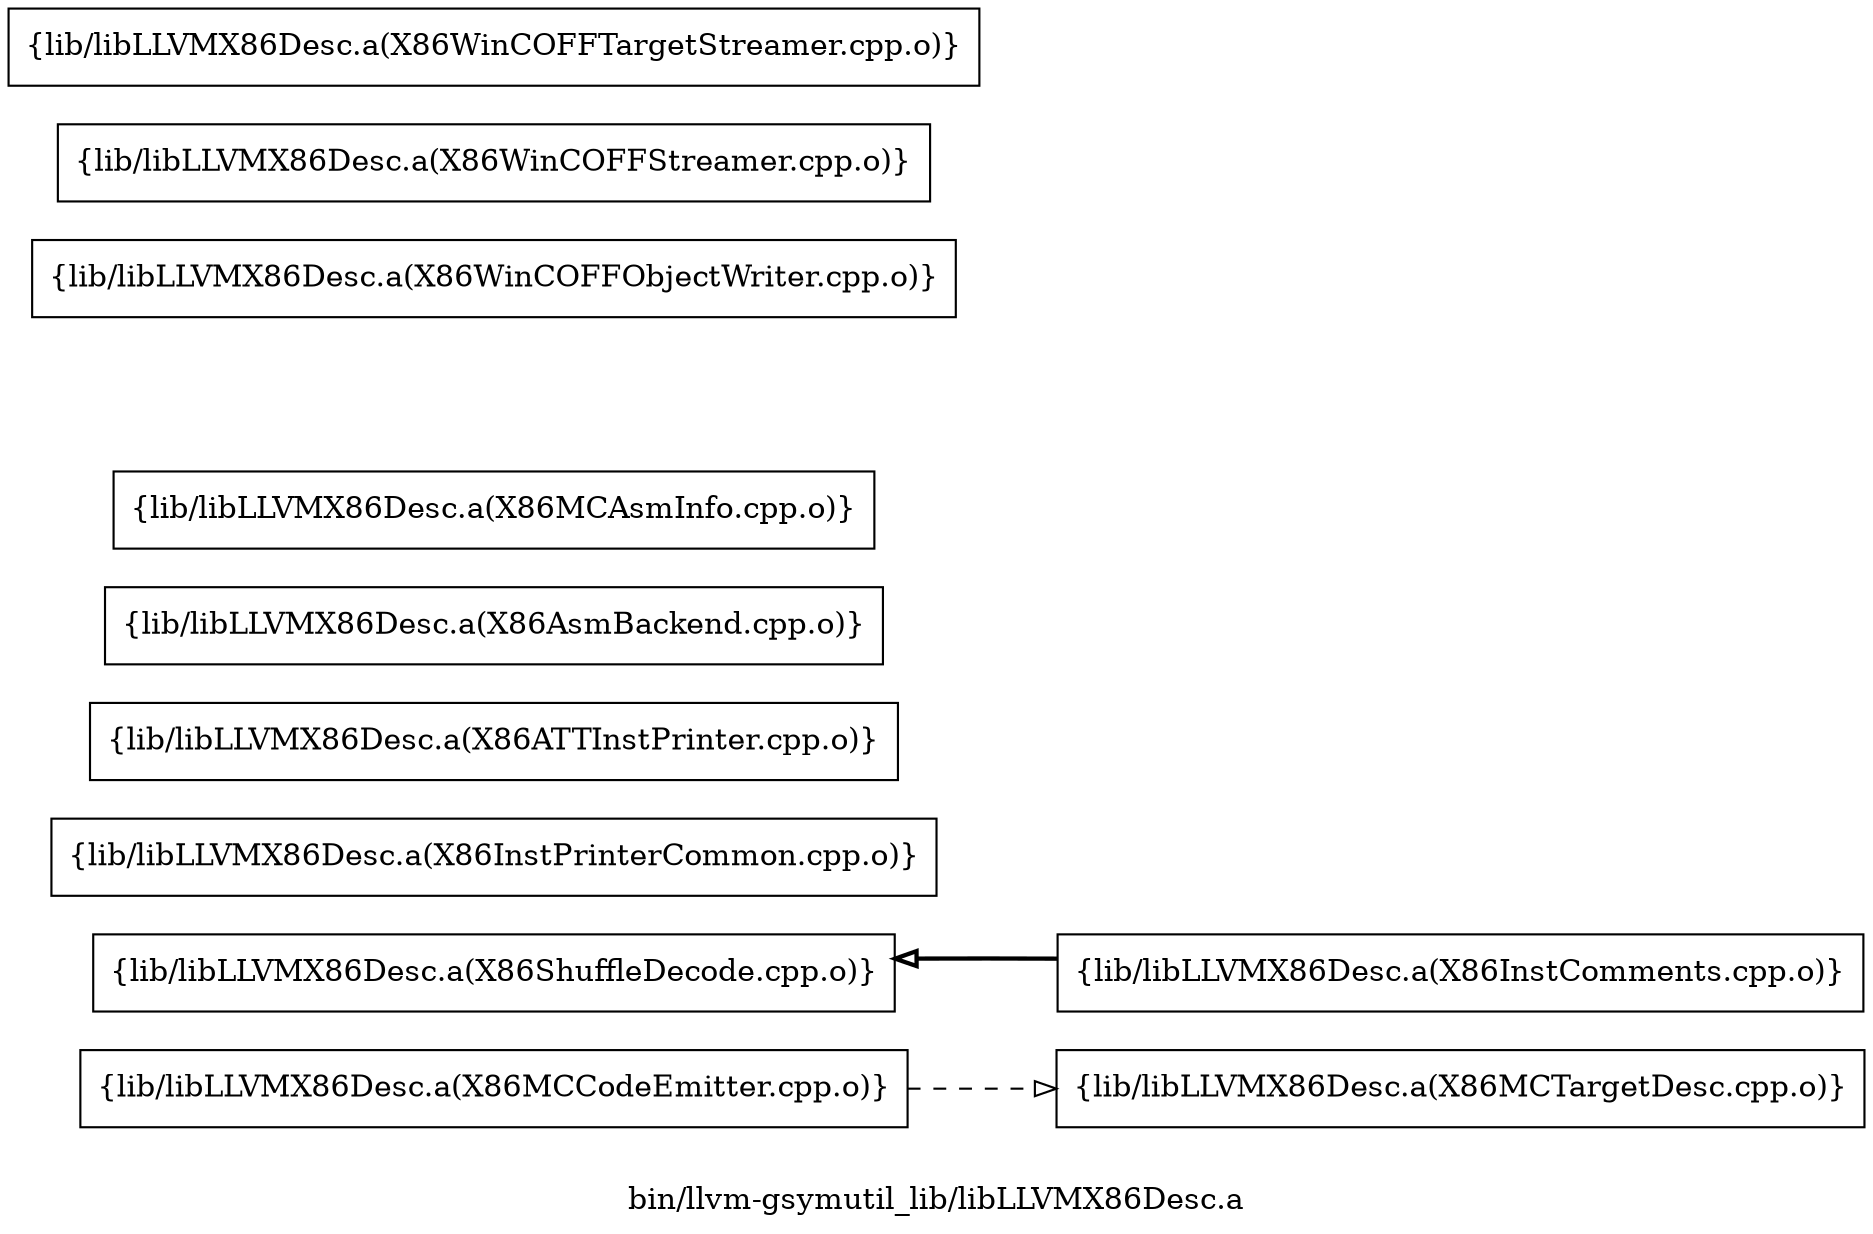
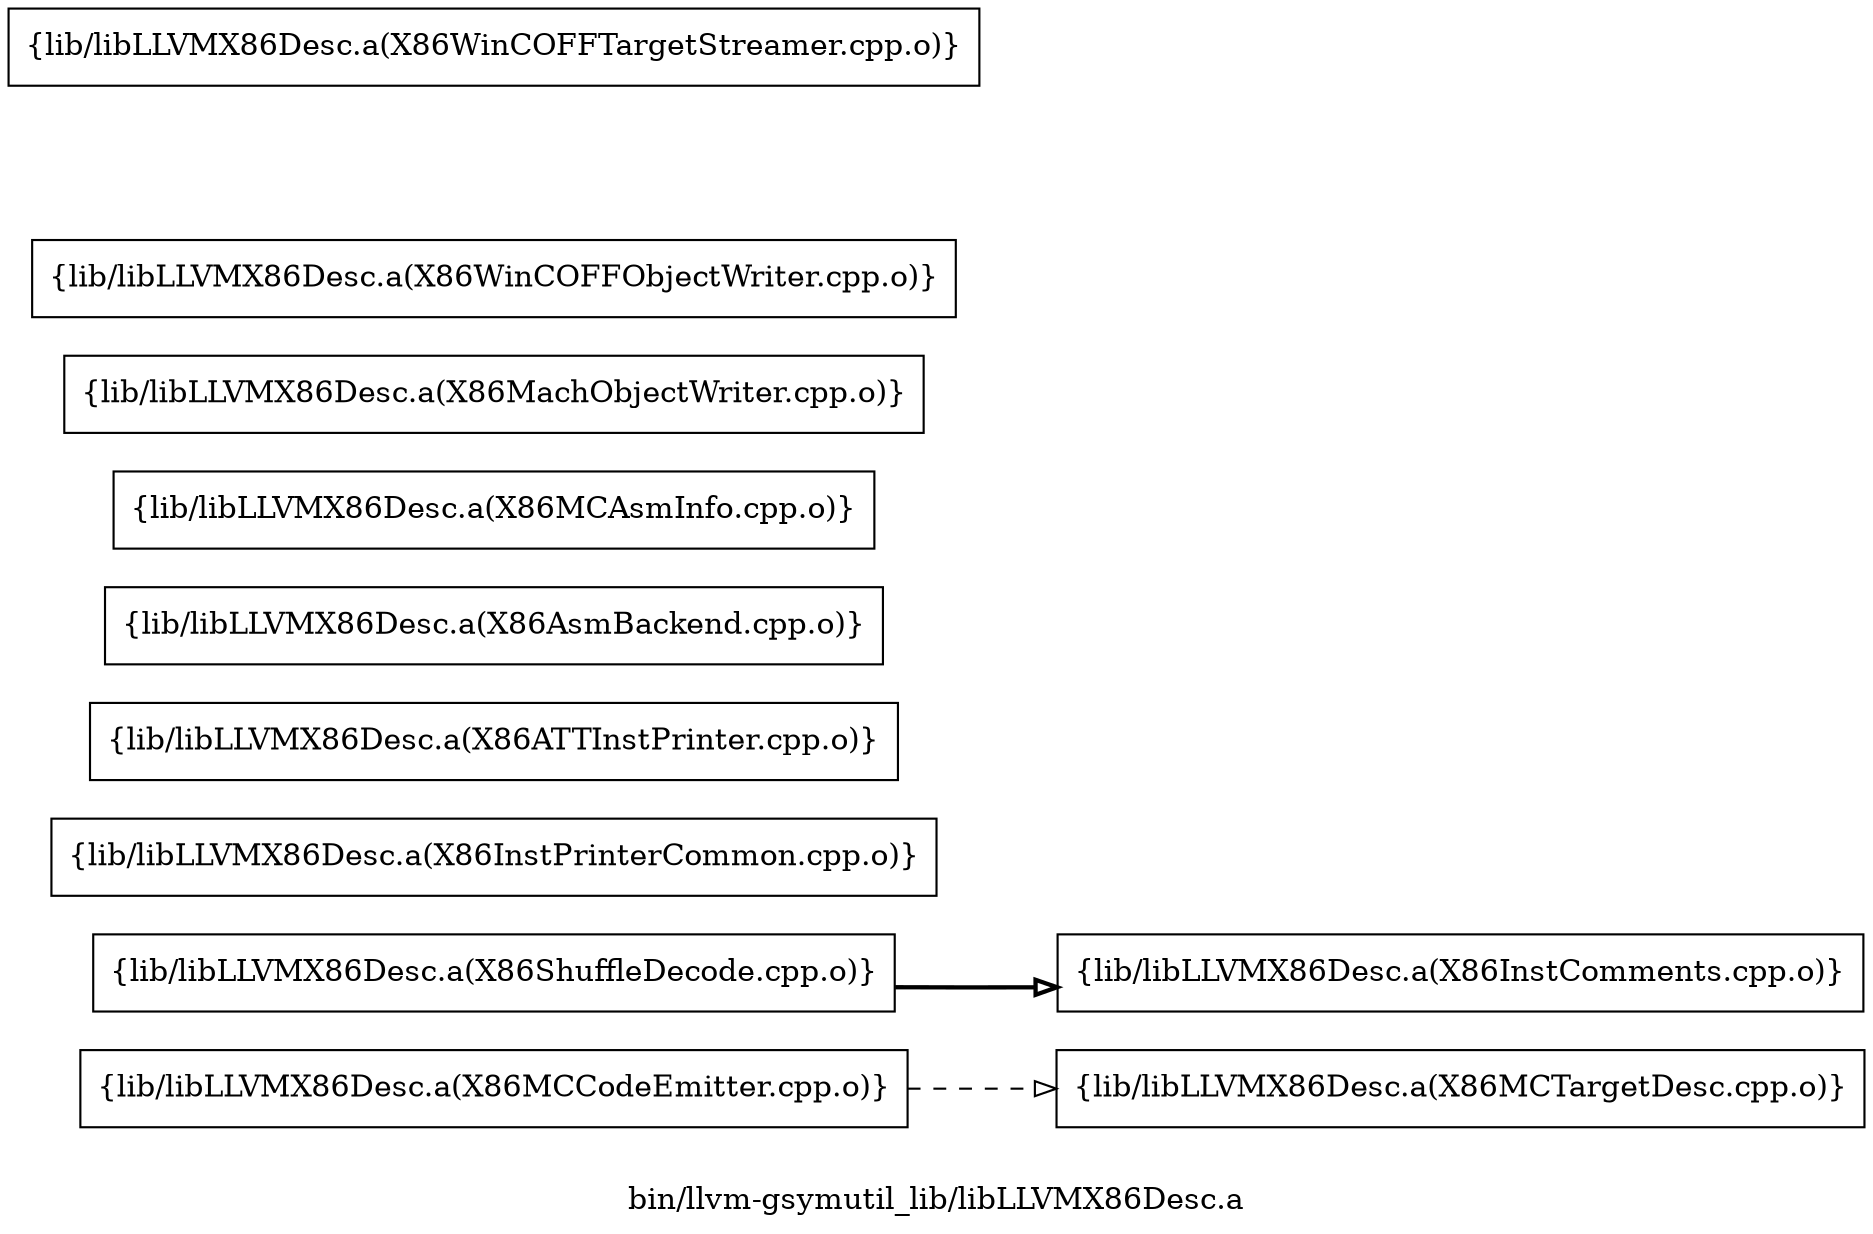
node "{lib/libLLVMX86Desc.a(X86WinCOFFStreamer.cpp.o)}": removed
node "{lib/libLLVMX86Desc.a(X86MachObjectWriter.cpp.o)}": added
edge "{lib/libLLVMX86Desc.a(X86InstComments.cpp.o)}" -> "{lib/libLLVMX86Desc.a(X86ShuffleDecode.cpp.o)}": reversed
